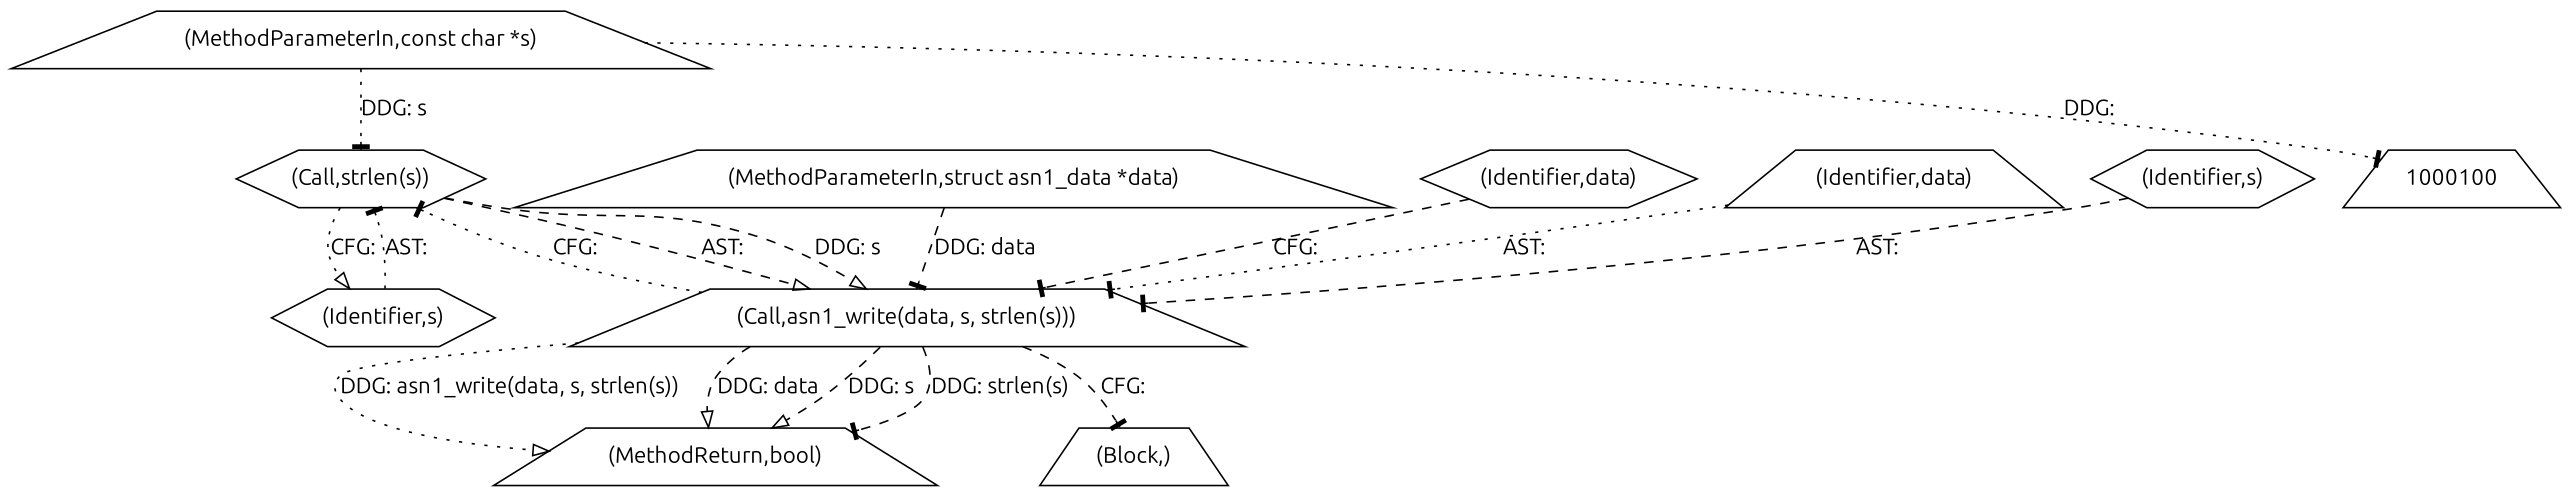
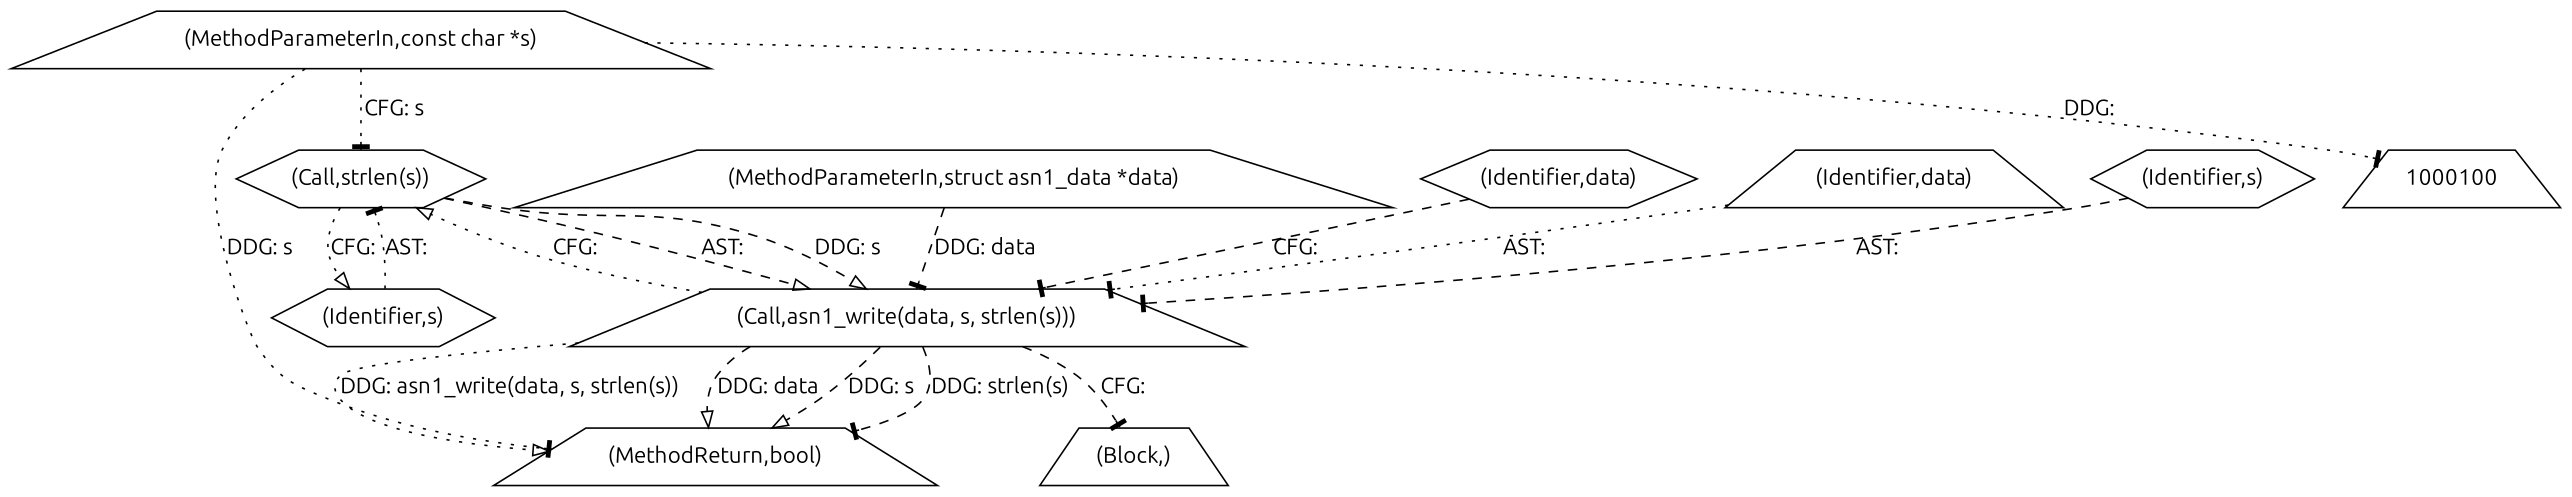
edge "(MethodParameterIn,const char *s)" -> "(Call,strlen(s))": label "DDG: s" -> "CFG: s"
edge "(Call,asn1_write(data, s, strlen(s)))" -> "(Call,strlen(s))": arrowhead tee -> onormal
edge "(MethodParameterIn,const char *s)" -> "(MethodReturn,bool)": added, label "DDG: s"
